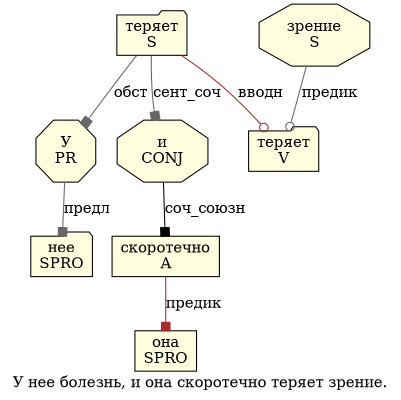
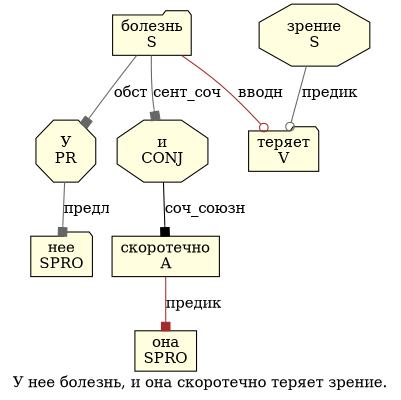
node "теряет S": label "теряет S" -> "болезнь S"
